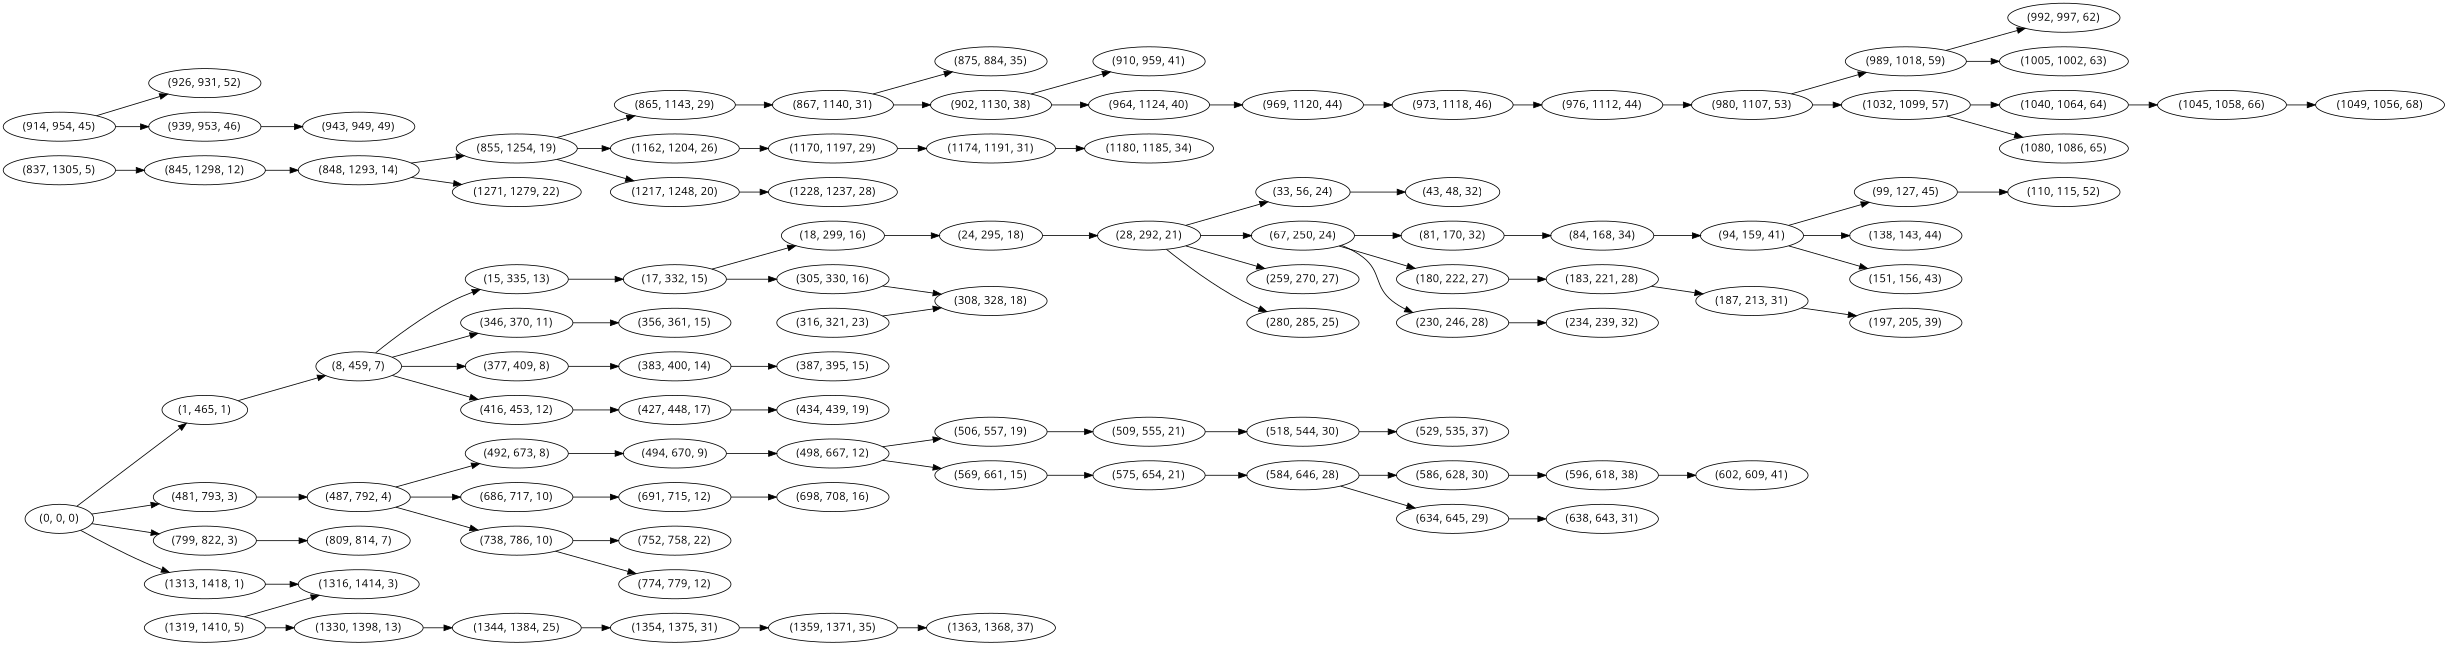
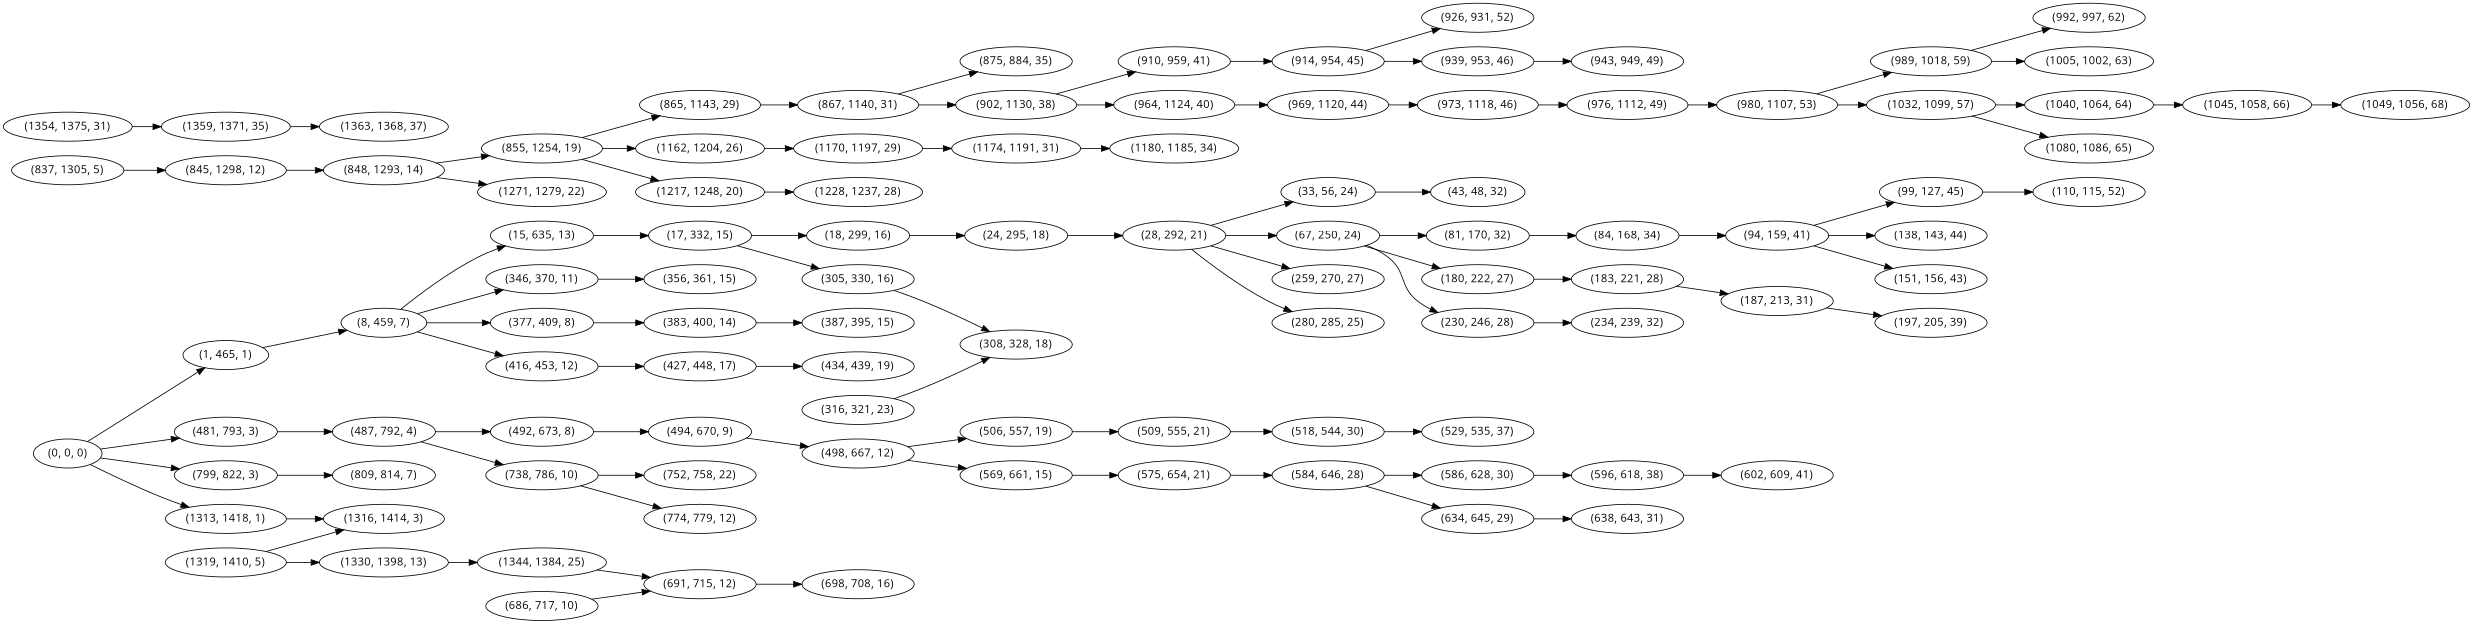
edge "(910, 959, 41)" -> "(914, 954, 45)": added
node "(976, 1112, 44)": label "(976, 1112, 44)" -> "(976, 1112, 49)"
node "(15, 335, 13)": label "(15, 335, 13)" -> "(15, 635, 13)"
edge "(487, 792, 4)" -> "(686, 717, 10)": removed
edge "(1344, 1384, 25)" -> "(1354, 1375, 31)": now "(1344, 1384, 25)" -> "(691, 715, 12)"
